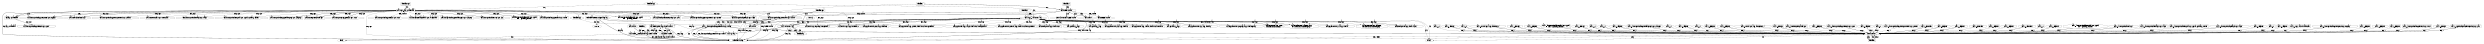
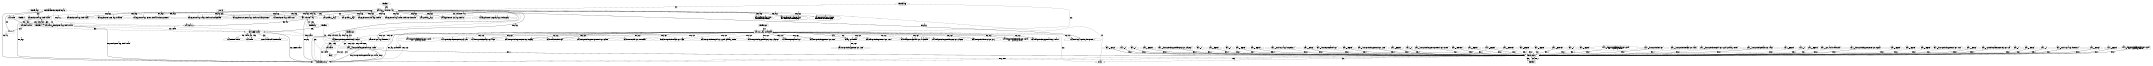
edge "(Call,*vcpu = filp->private_data)" -> "(Call,kvm_vcpu_ioctl_x86_set_xcrs(vcpu, u.xcrs))": label "DDG: u.xsave" -> "DDG: vcpu"
node "(Call,kvm_vcpu_tpr_x86_get_xcrs(vcpu, u.xcrs))": label "(Call,kvm_vcpu_tpr_x86_get_xcrs(vcpu, u.xcrs))" -> "(Call,kvm_vcpu_ioctl_x86_get_xcrs(vcpu, u.xcrs))"
node "(Call,kvm_vcpu_ioctl_x86_get_vcpu_events(vcpu, &events))": removed
edge "(Call,*argp = (void __user *)arg)" -> "(Call,memdup_user(argp, sizeof(*u.xsave)))": label "CFG: " -> "DDG: argp"
node "(Call,copy_from_user(&va, argp, sizeof va))": removed
edge "(Call,u.xsave = memdup_user(argp, sizeof(*u.xsave)))" -> "(Call,IS_ERR(u.xsave))": added, label "DDG: u.xsave"
edge "(Call,sizeof(*u.xsave))" -> "(Call,memdup_user(argp, sizeof(*u.xsave)))": now "(Call,sizeof(*u.xsave))" -> "1000100"
